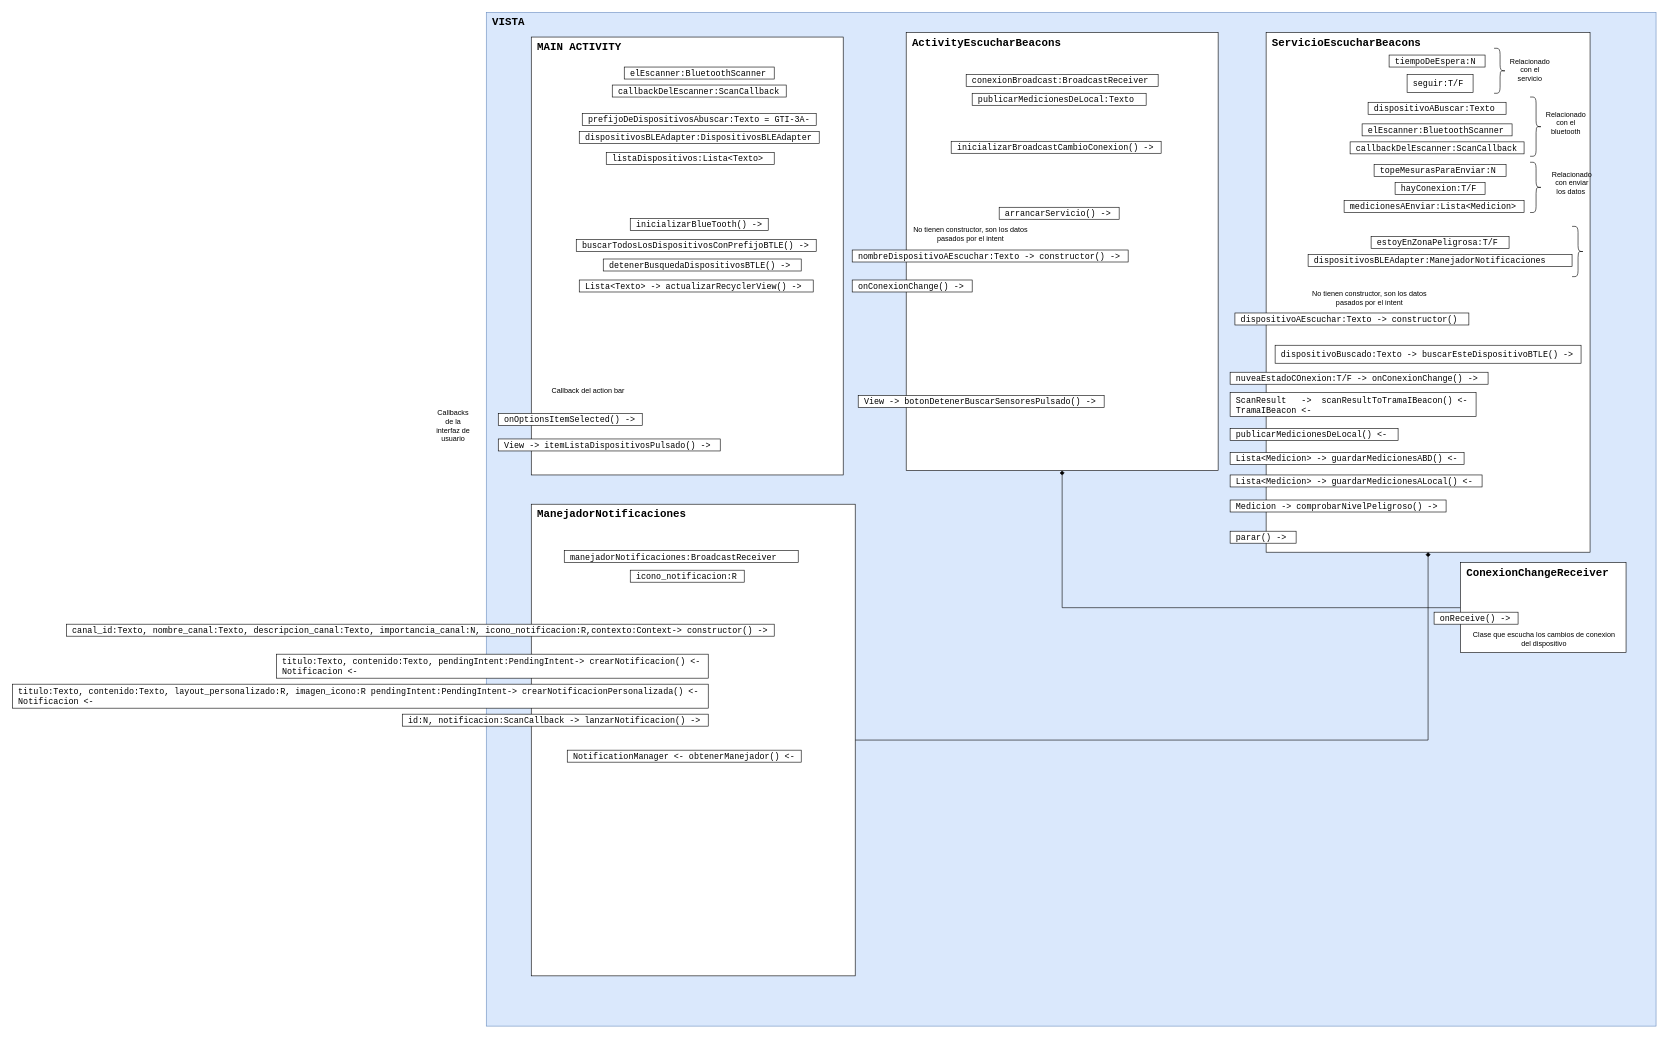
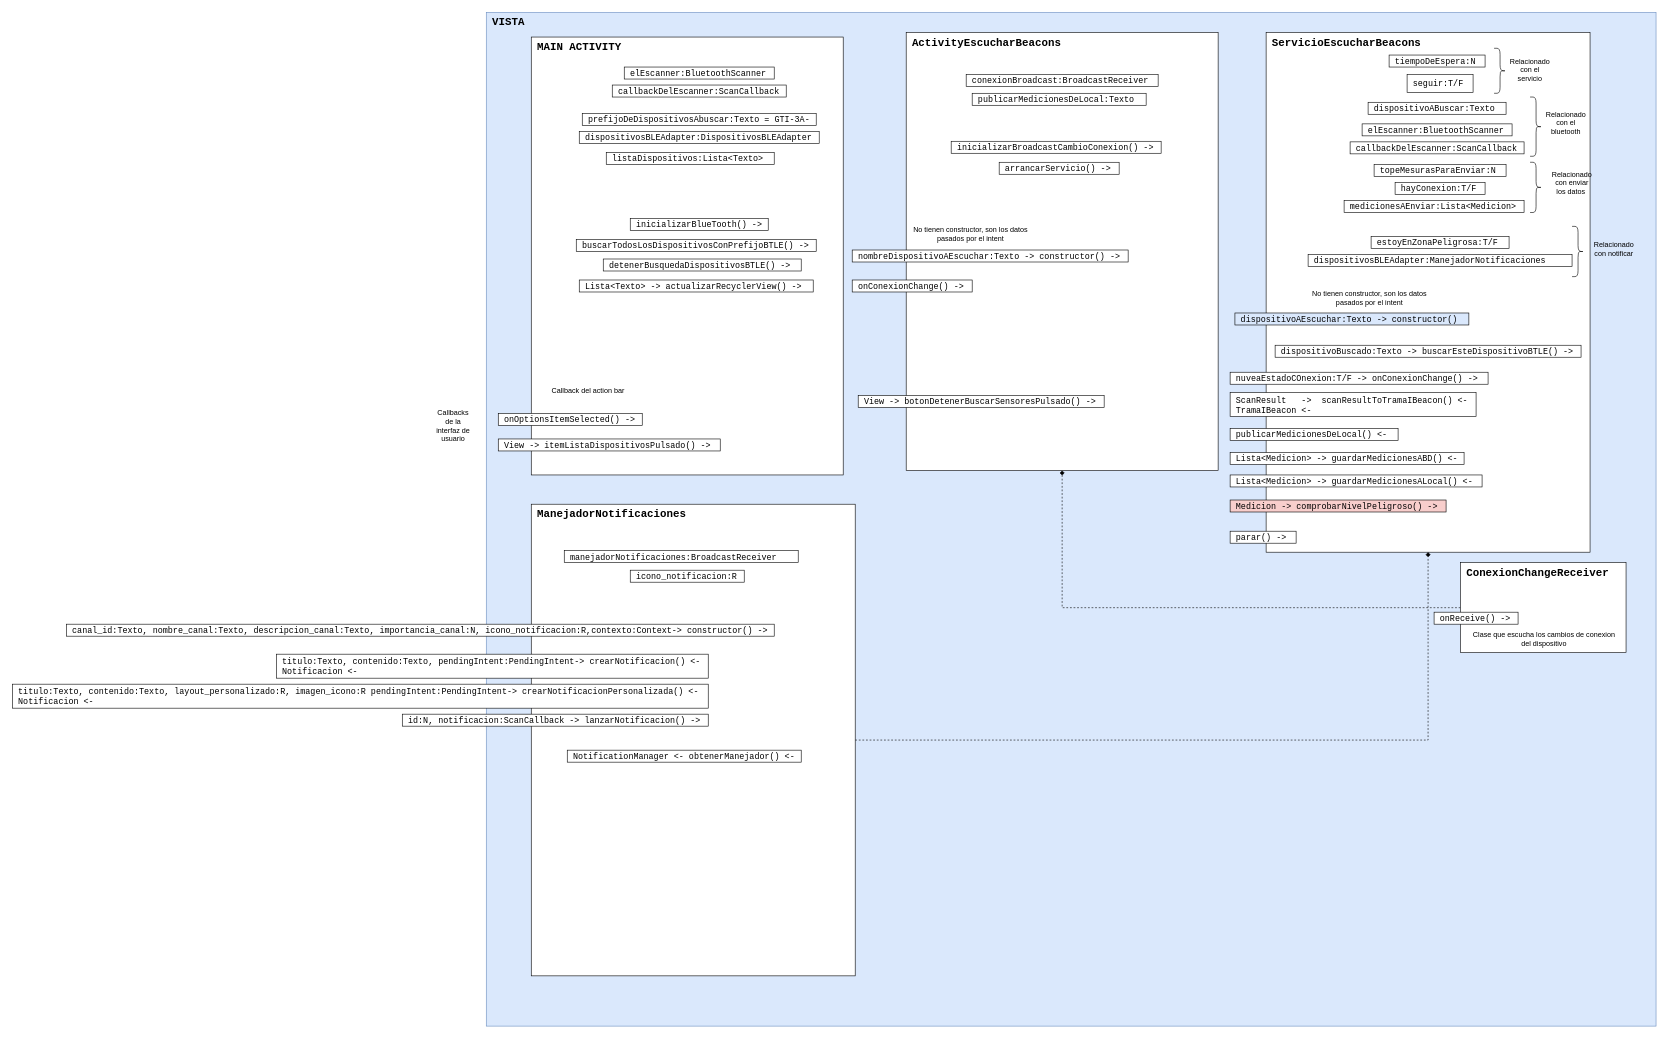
node "arrancarServicio() ->": moved (1059, 213) -> (1059, 168)
node "Relacionado con notificar": added
node "dispositivoAEscuchar:Texto -> constructor()": fillcolor #ffffff -> #dae8fc
node "dispositivoBuscado:Texto -> buscarEsteDispositivoBTLE() ->": size 306x18 -> 306x12
node "Medicion -> comprobarNivelPeligroso() ->": fillcolor #ffffff -> #f8cecc
edge "ConexionChangeReceiver" -> "ActivityEscucharBeacons": style solid -> dashed
edge "ManejadorNotificaciones" -> "ServicioEscucharBeacons": style solid -> dashed
